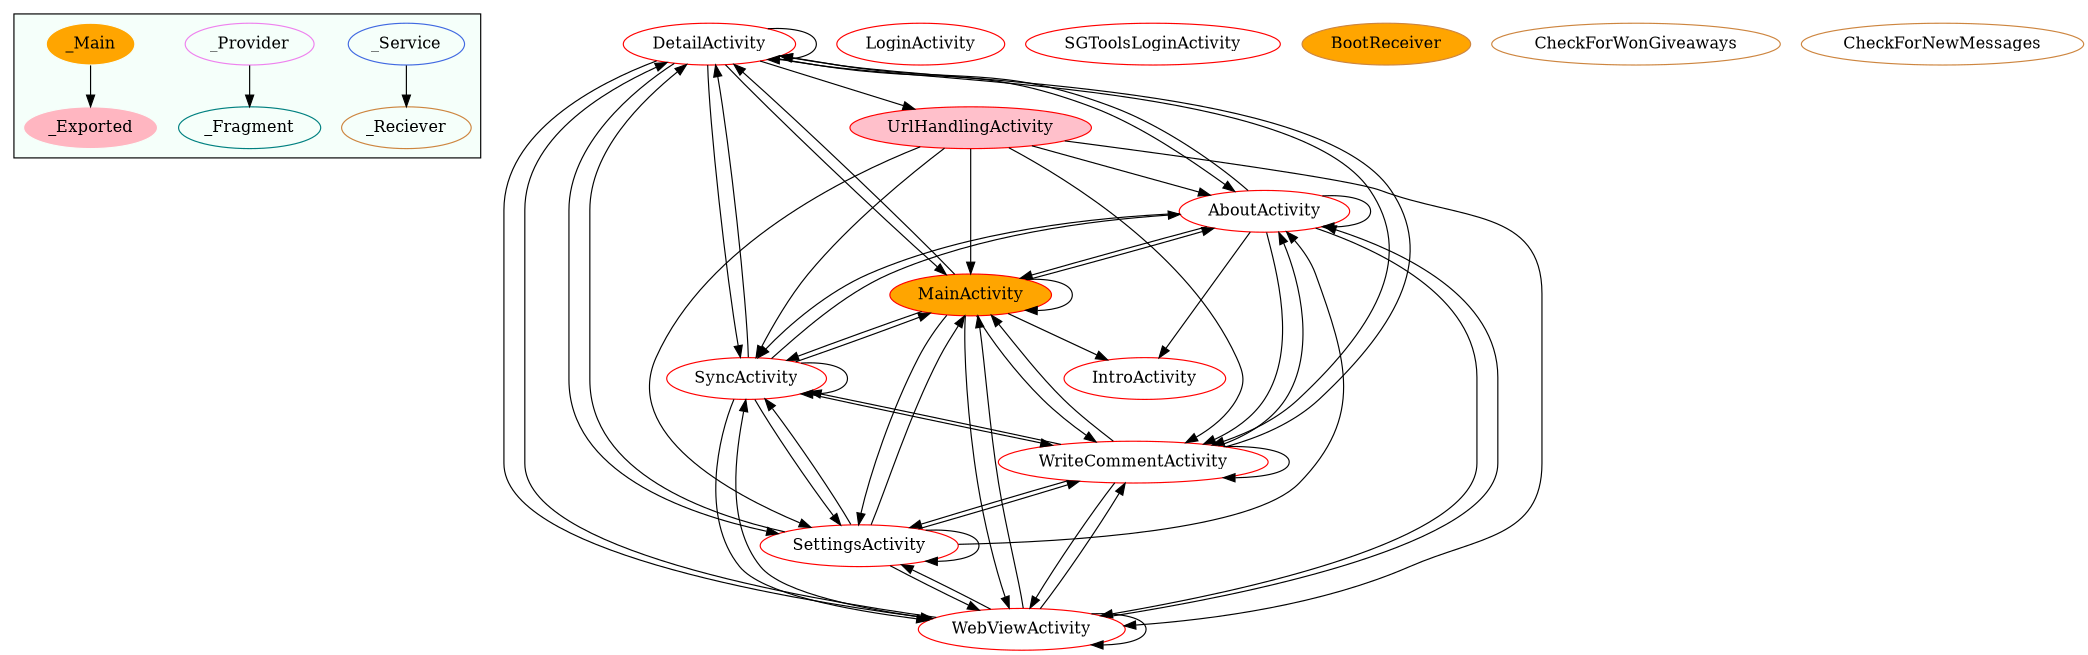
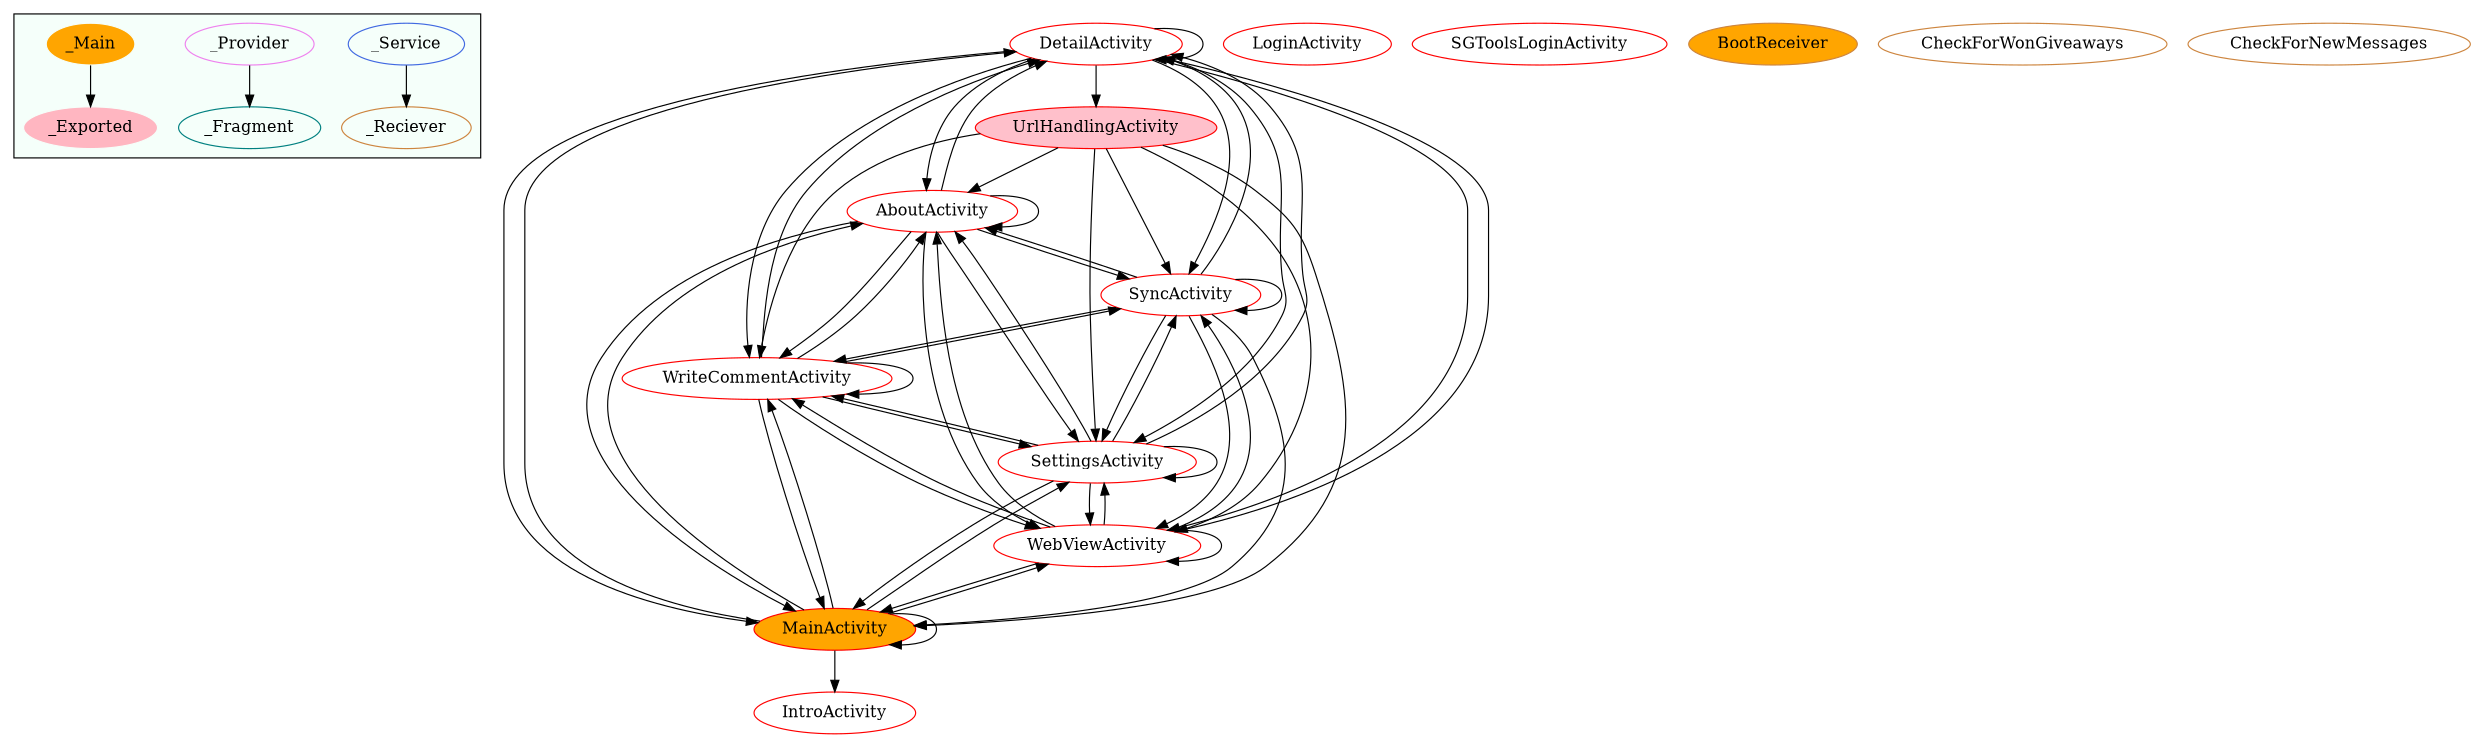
edge "AboutActivity" -> "IntroActivity": now "AboutActivity" -> "SettingsActivity"
edge "MainActivity" -> "SyncActivity": removed
